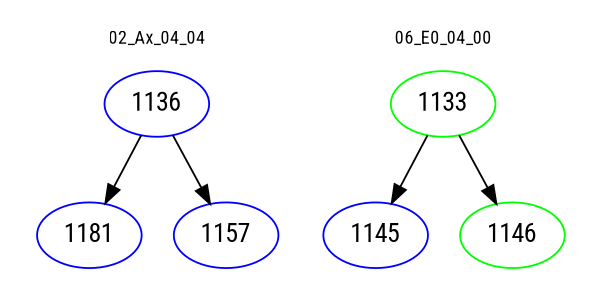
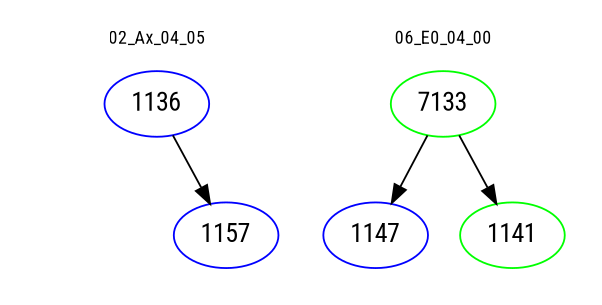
cluster "02_Ax_04_04": label "02_Ax_04_04" -> "02_Ax_04_05"
node "1133": label "1133" -> "7133"
node "1181": removed
node "1145": label "1145" -> "1147"
node "1146": label "1146" -> "1141"
